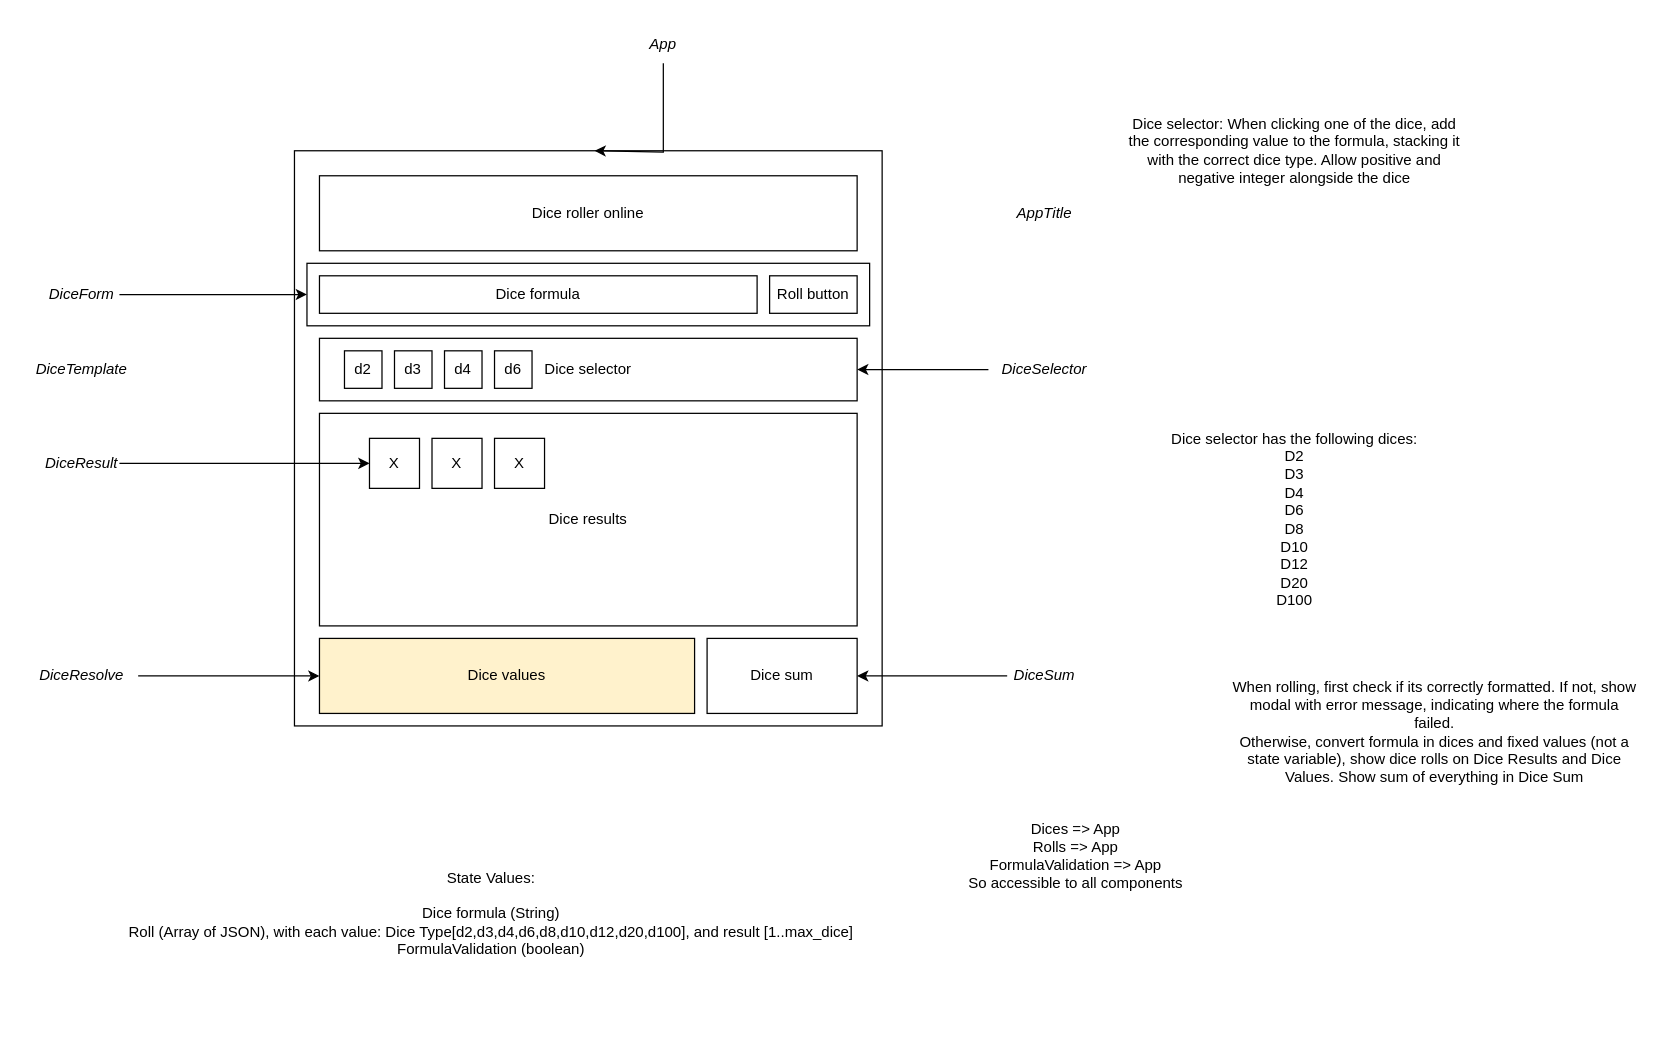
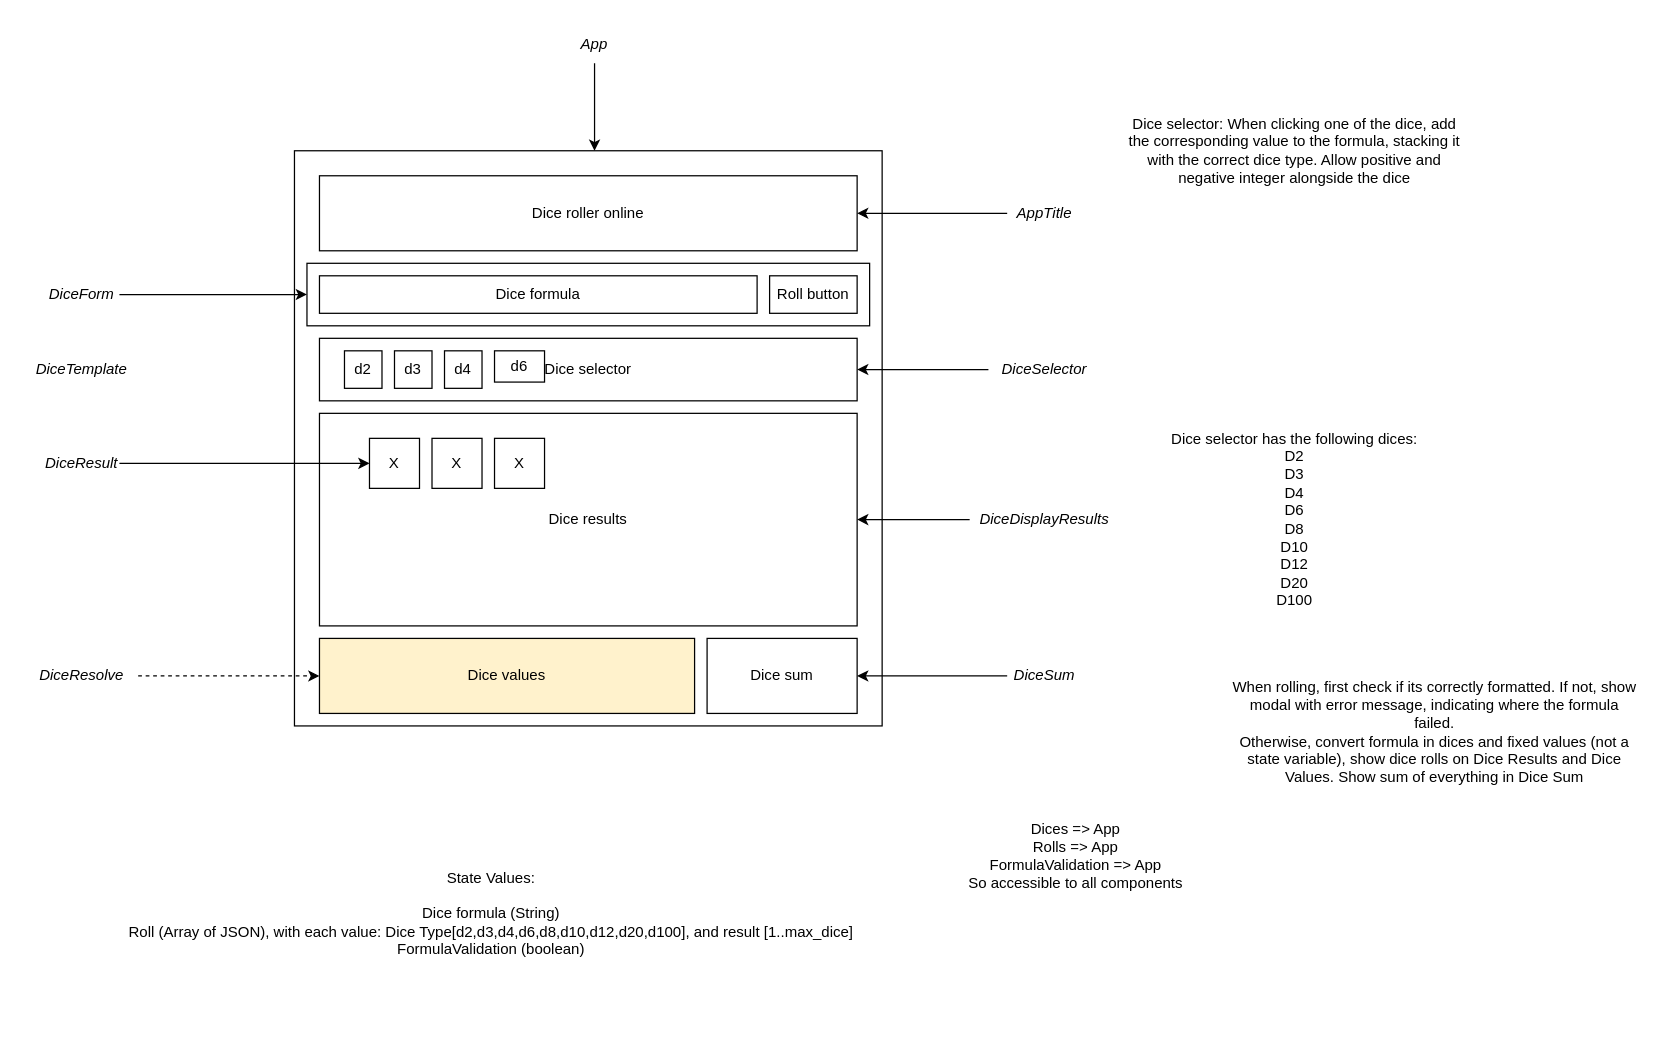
node "App": moved (663, 44) -> (594, 44)
edge "AppTitle" -> "Dice roller online": added
node "d6": size 38x38 -> 50x31
edge "DiceDisplayResults" -> "Dice results": added
node "DiceDisplayResults": added
edge "DiceResolve" -> "Dice values": style solid -> dashed
